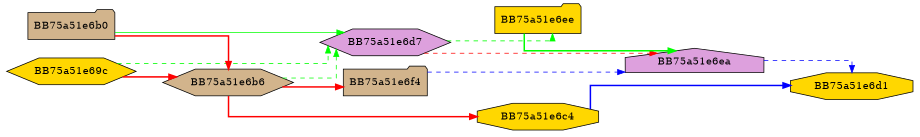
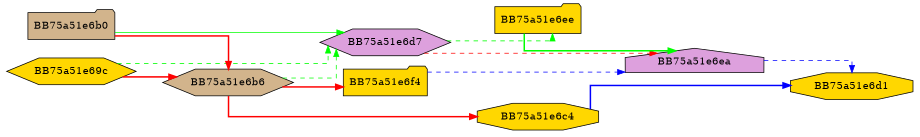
node "BB75a51e6f4": fillcolor tan -> gold
